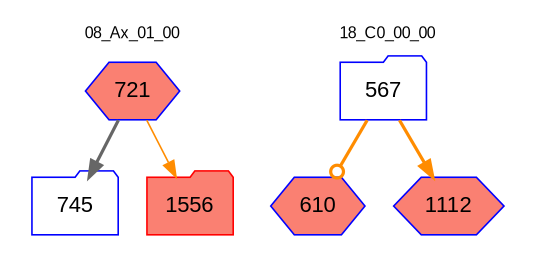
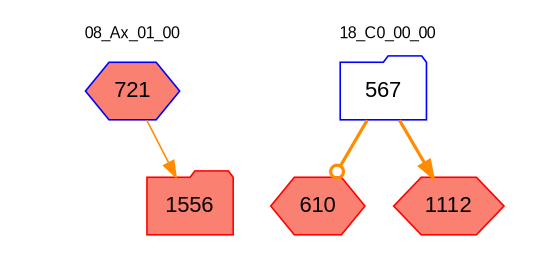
node "745": removed
node "610": color blue -> red
node "1112": color blue -> red
